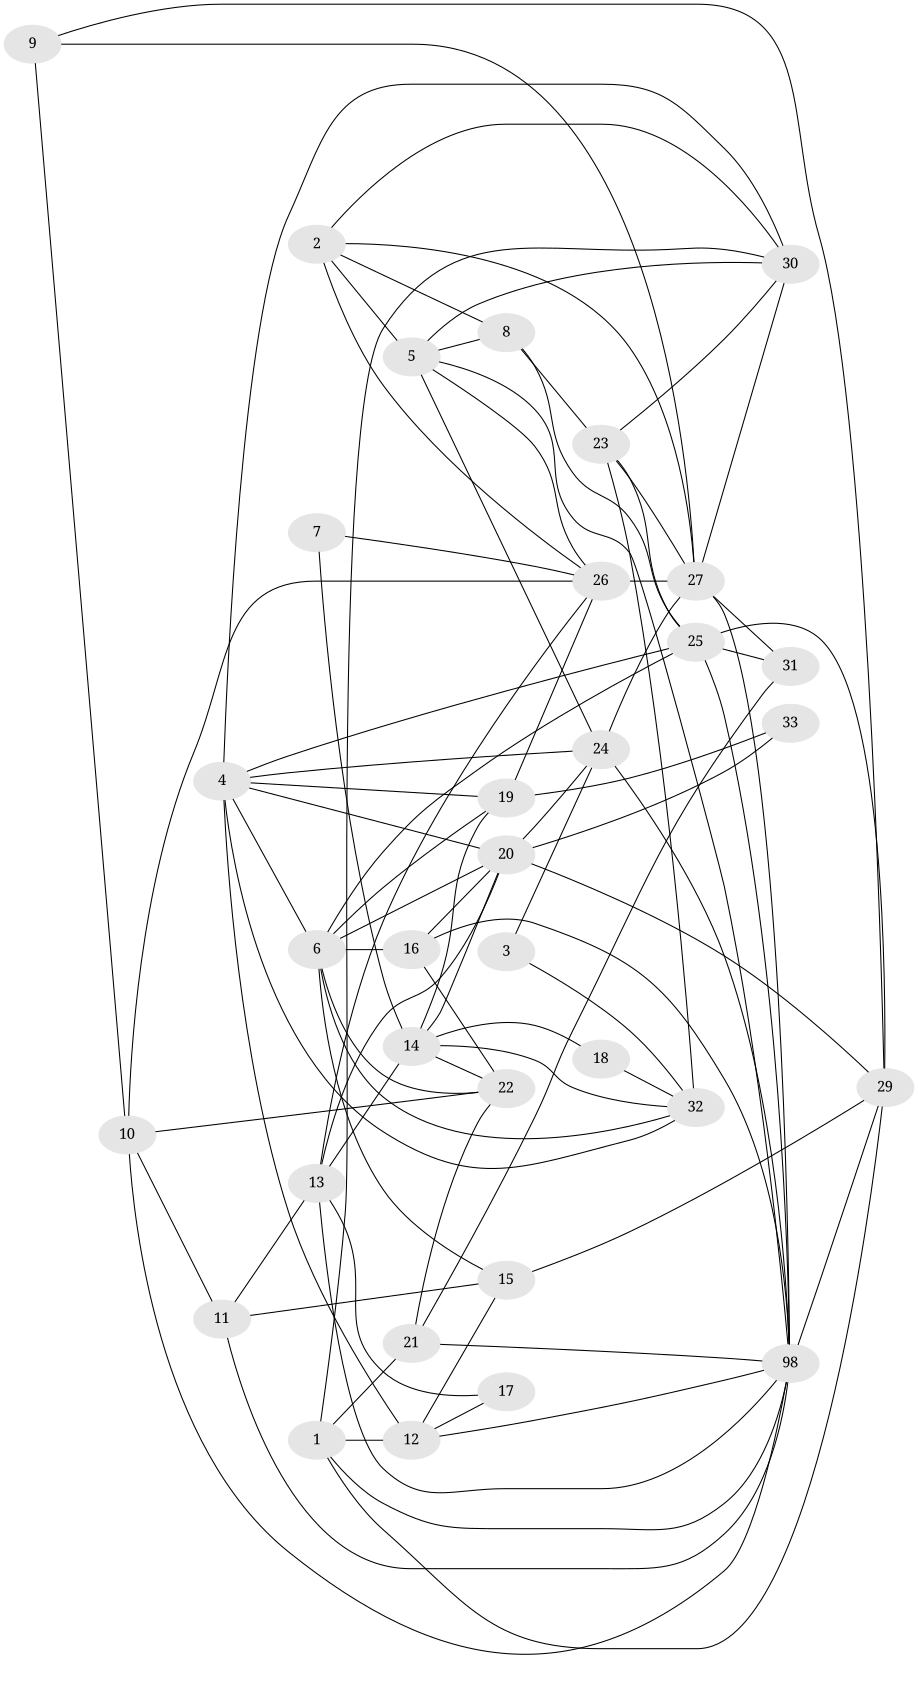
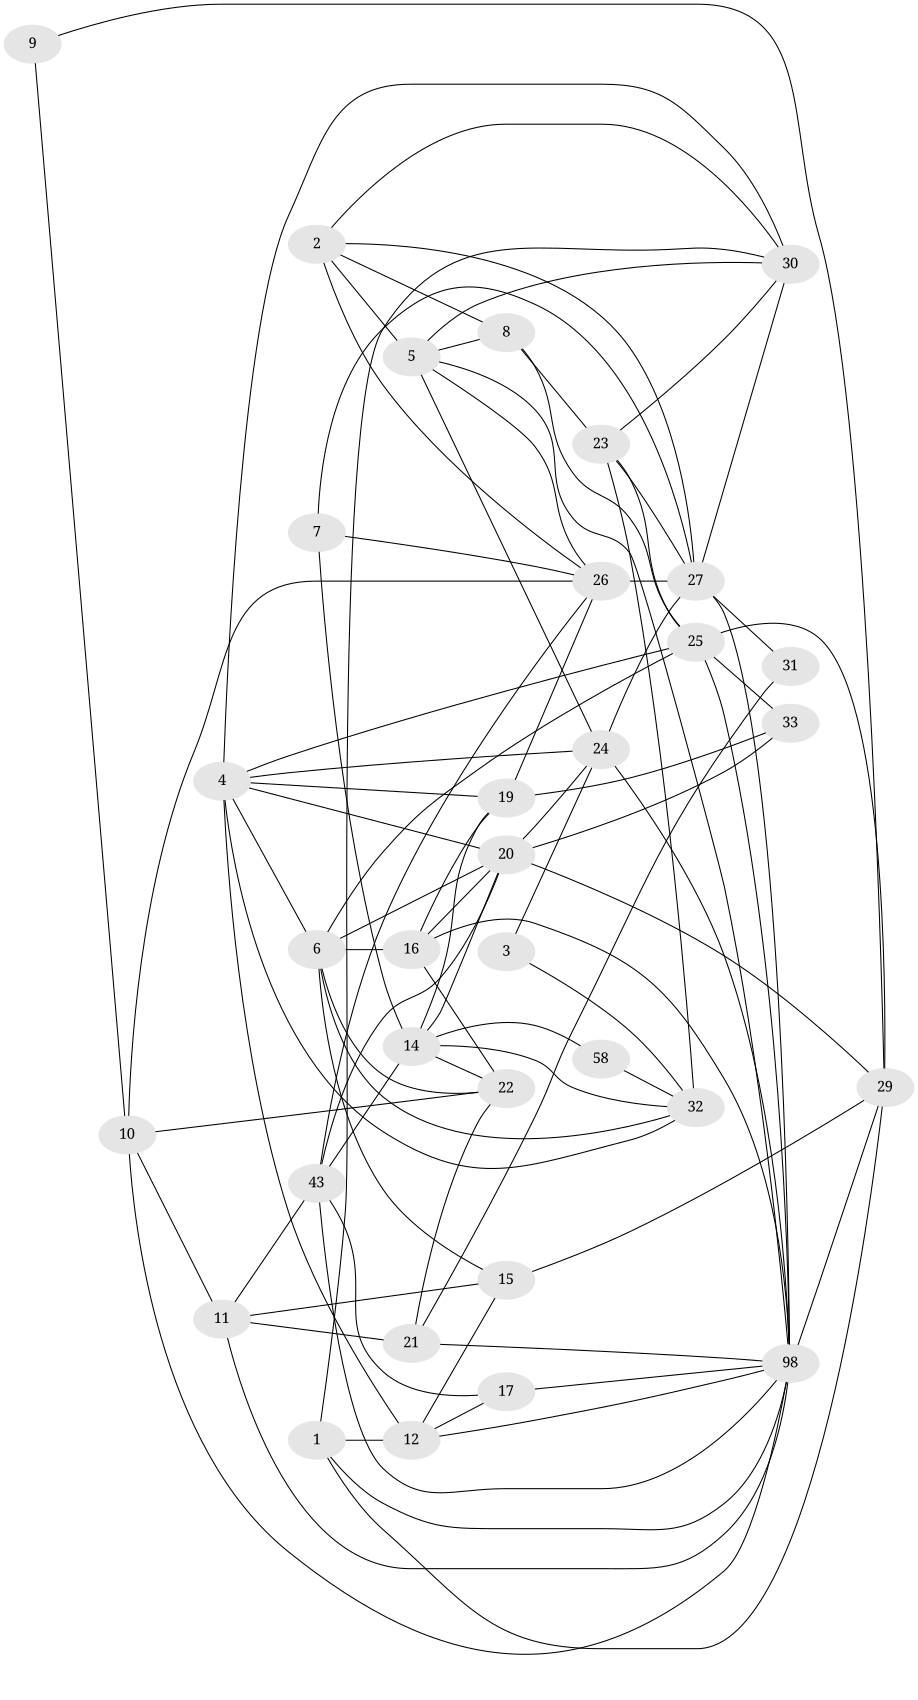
edge "9" -- "27": now "7" -- "27"
edge "25" -- "31": now "25" -- "33"
edge "19" -- "6": now "19" -- "16"
node "18": label "18" -> "58"
node "13": label "13" -> "43"
edge "98" -- "17": added
edge "21" -- "1": now "21" -- "11"
